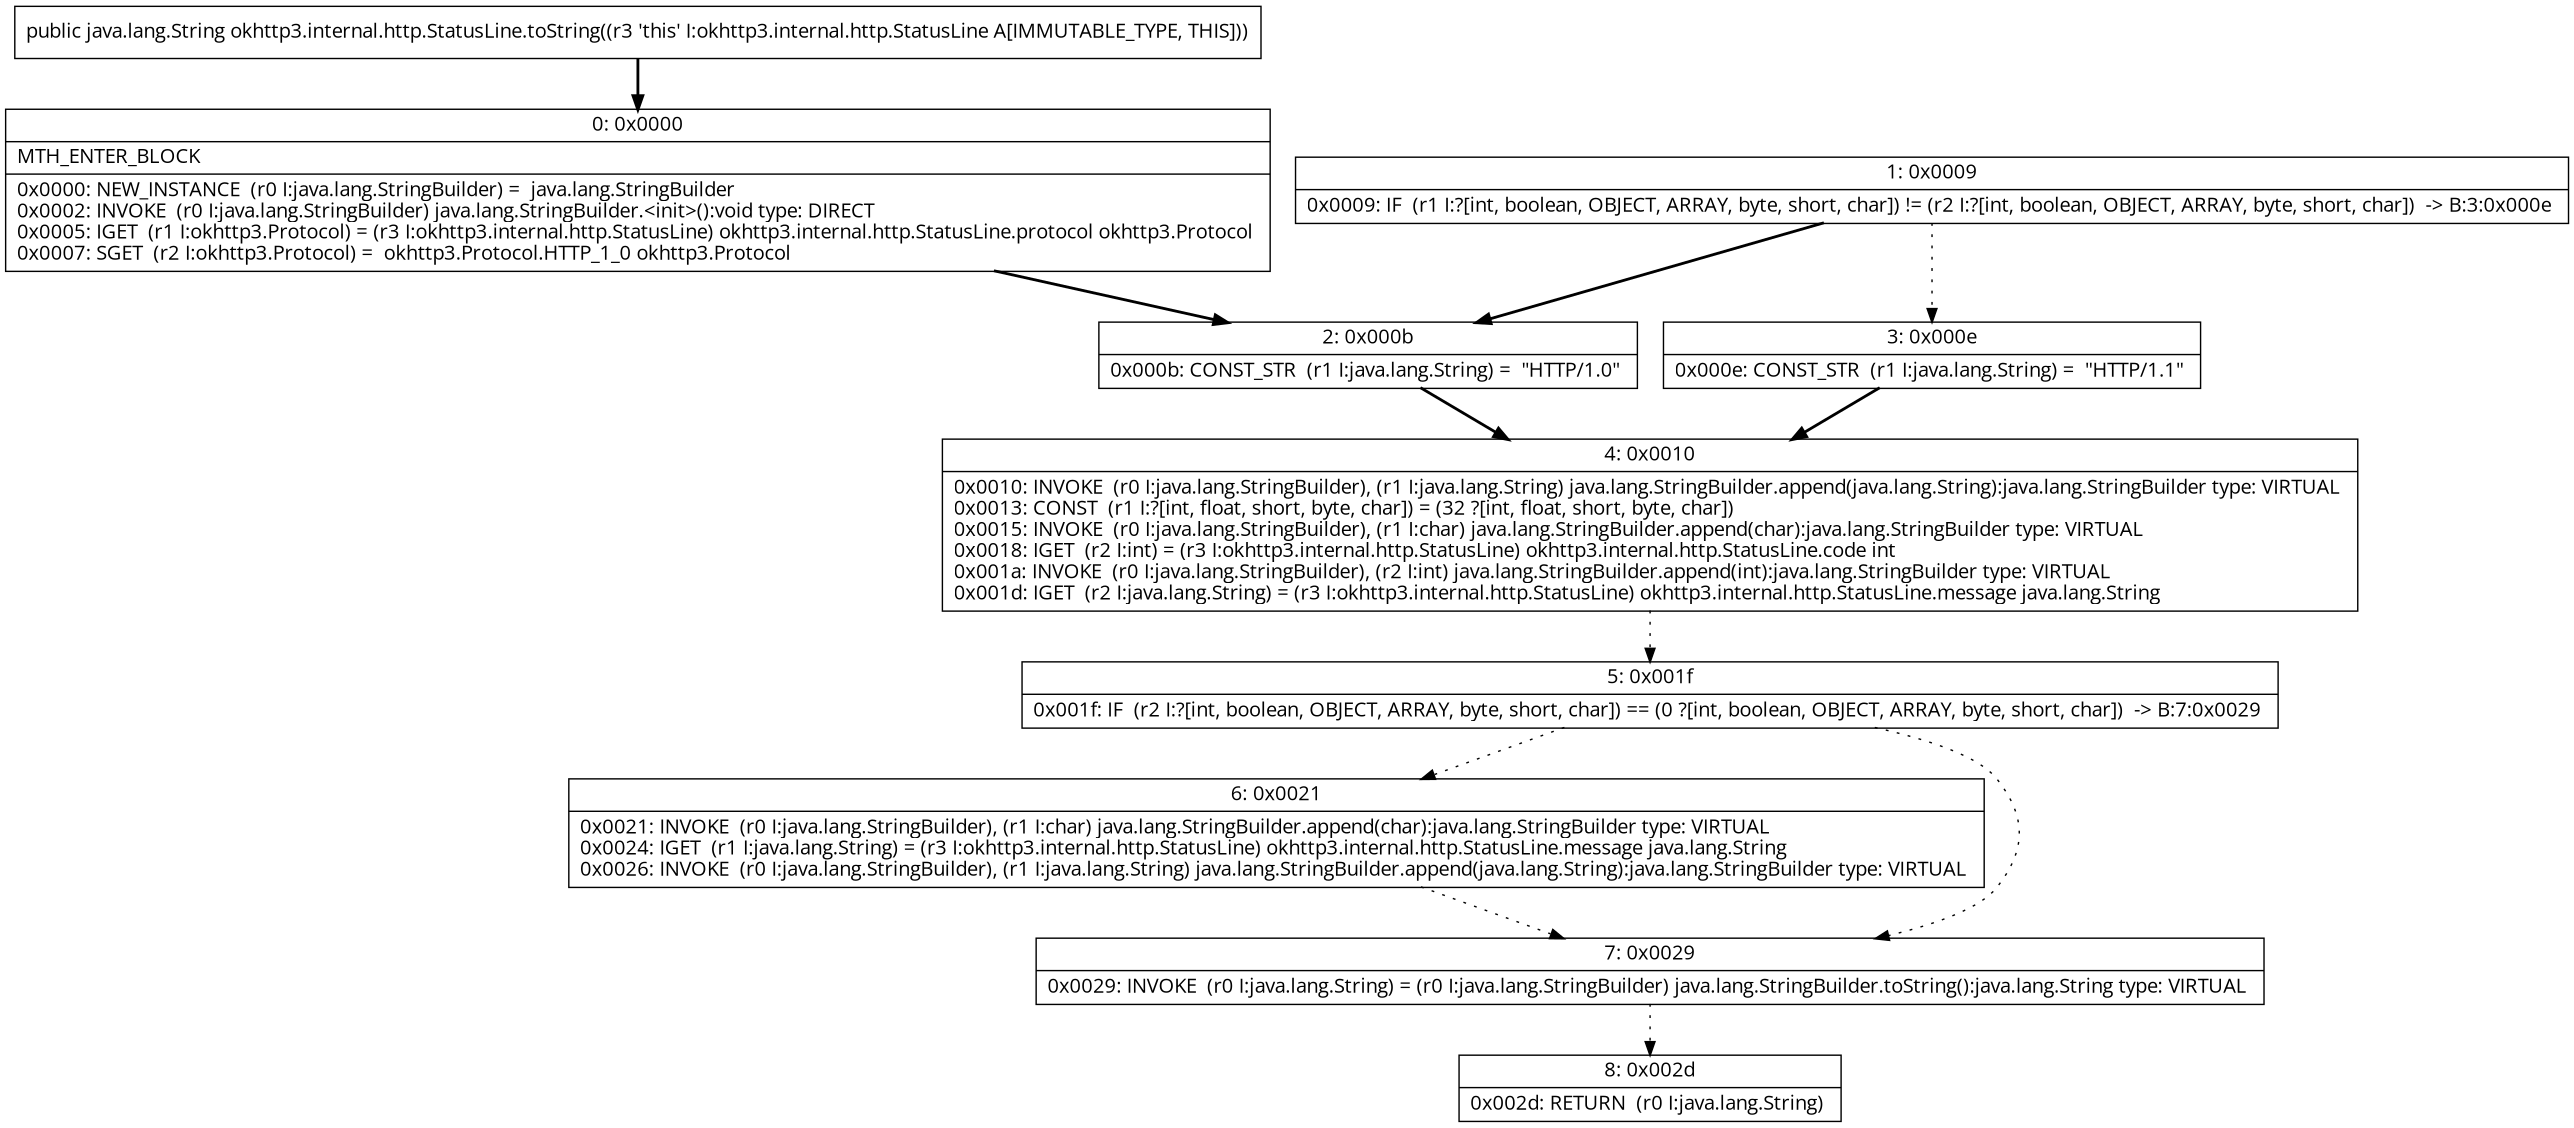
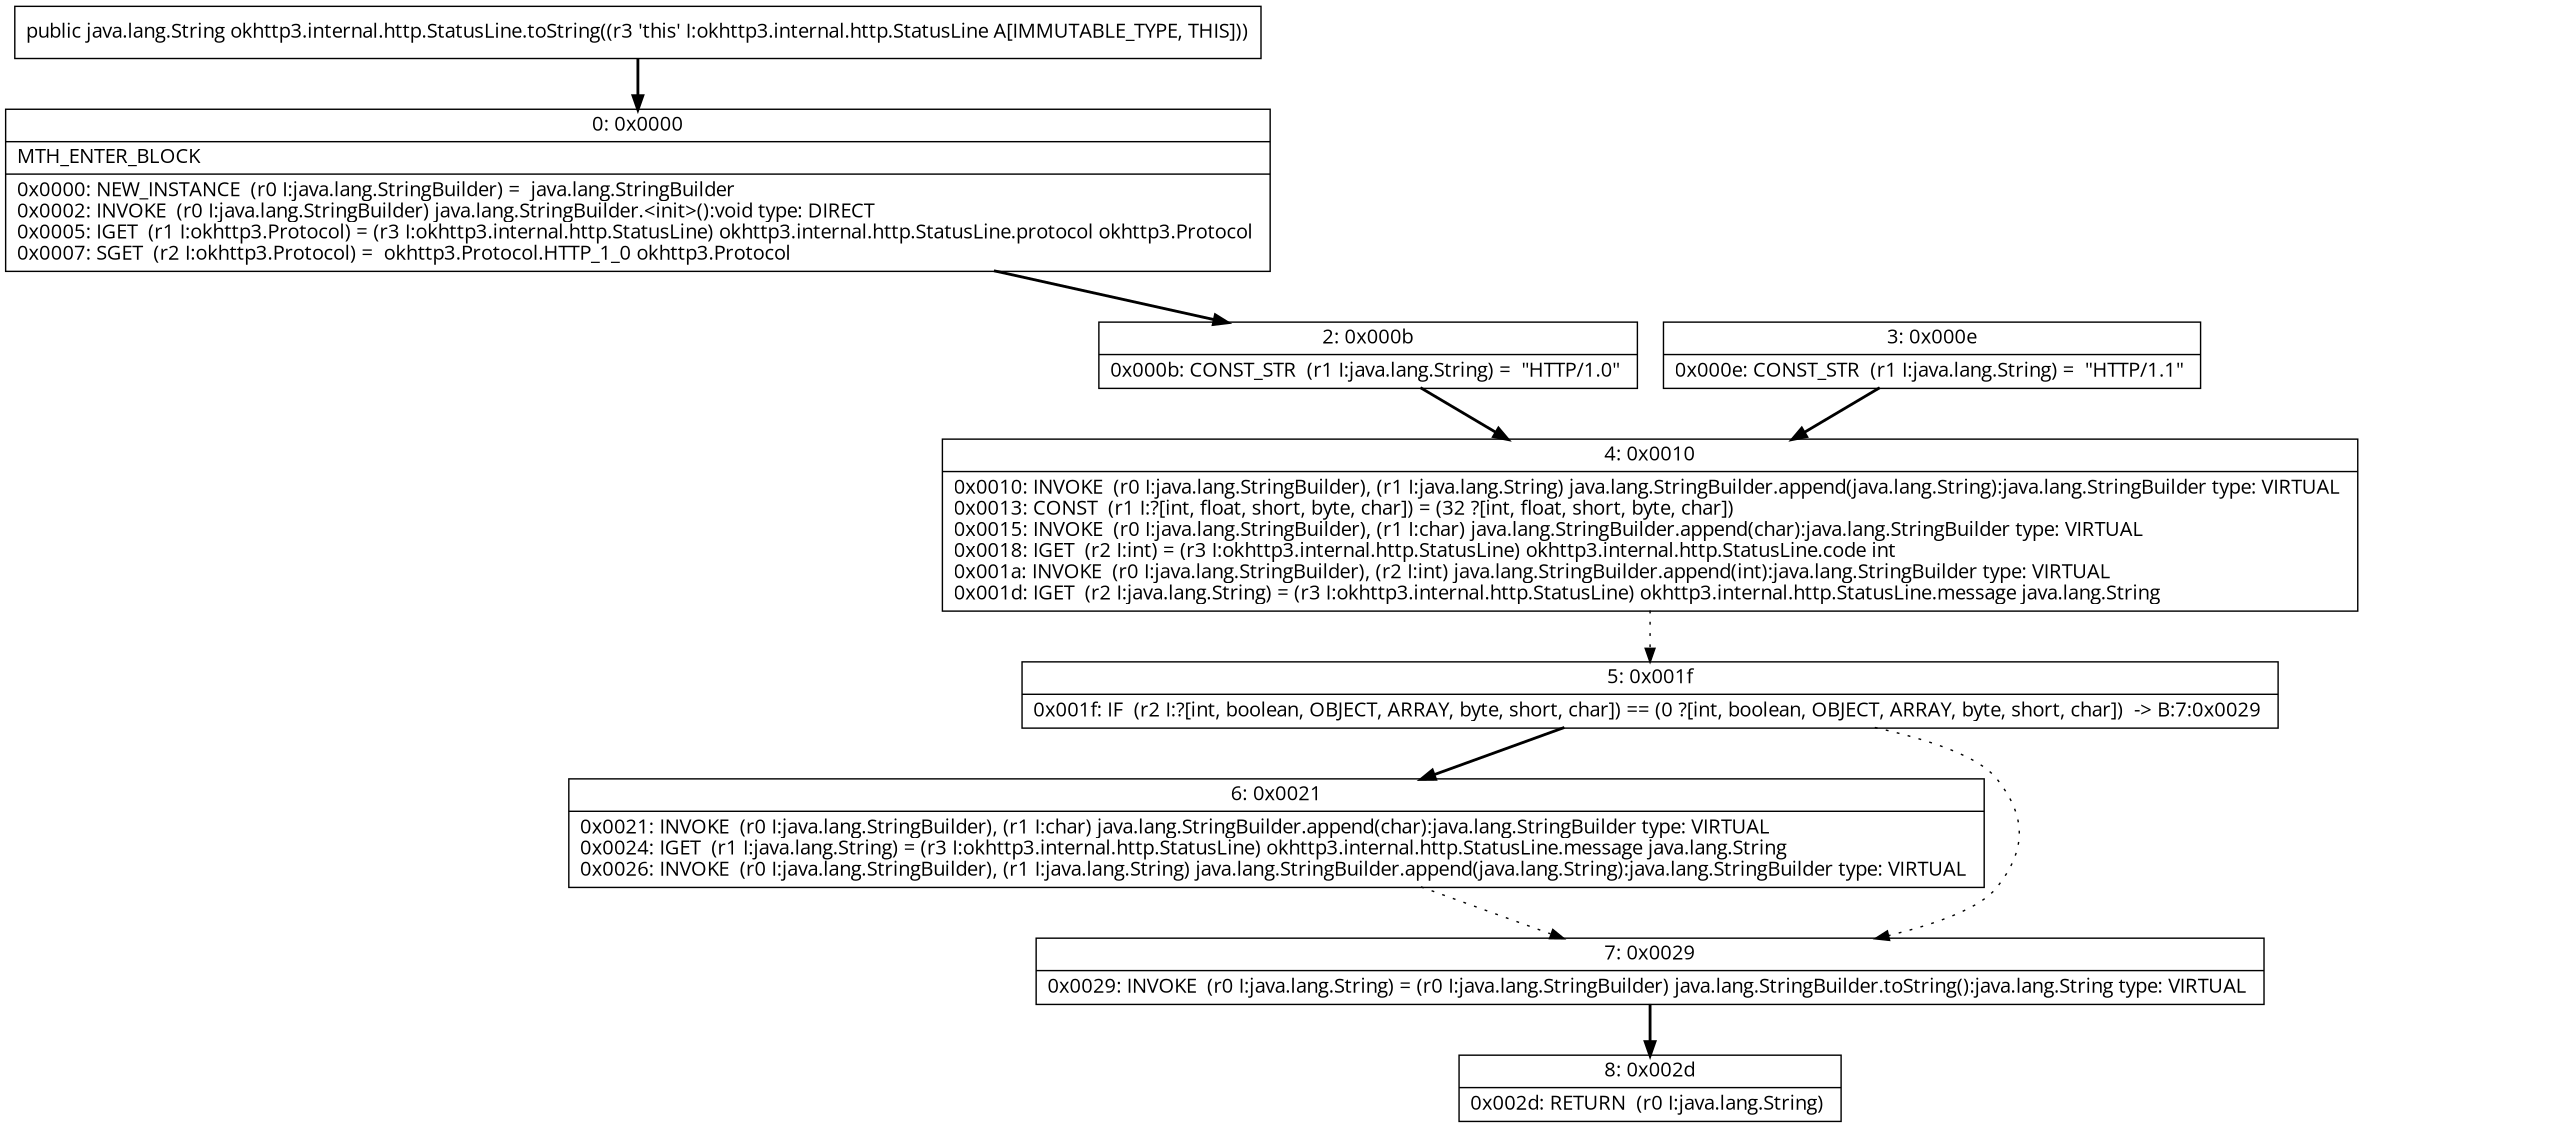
node "1: 0x0009": removed
edge "5: 0x001f" -> "6: 0x0021": style dotted -> bold
edge "7: 0x0029" -> "8: 0x002d": style dotted -> bold
